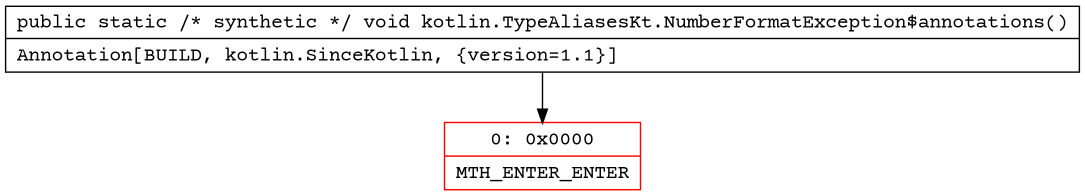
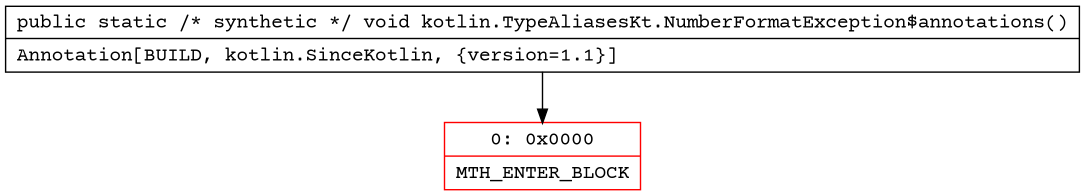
node "0: 0x0000": text "MTH_ENTER_ENTER" -> "MTH_ENTER_BLOCK"
